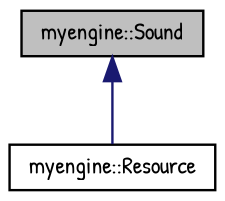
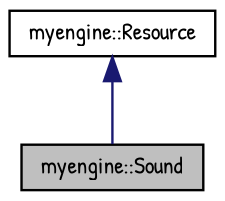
edge "myengine::Resource" -> "myengine::Sound": reversed
